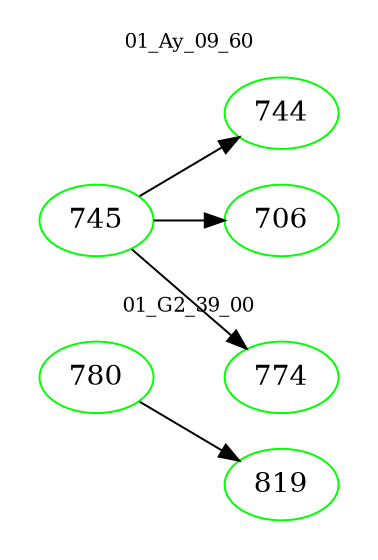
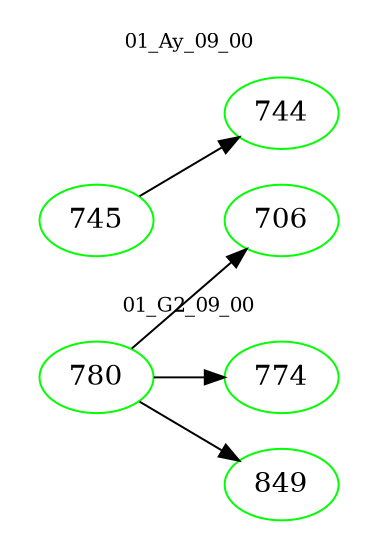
cluster "01_Ay_09_60": label "01_Ay_09_60" -> "01_Ay_09_00"
edge "745" -> "706": now "780" -> "706"
edge "745" -> "774": now "780" -> "774"
cluster "01_G2_39_00": label "01_G2_39_00" -> "01_G2_09_00"
node "819": label "819" -> "849"
